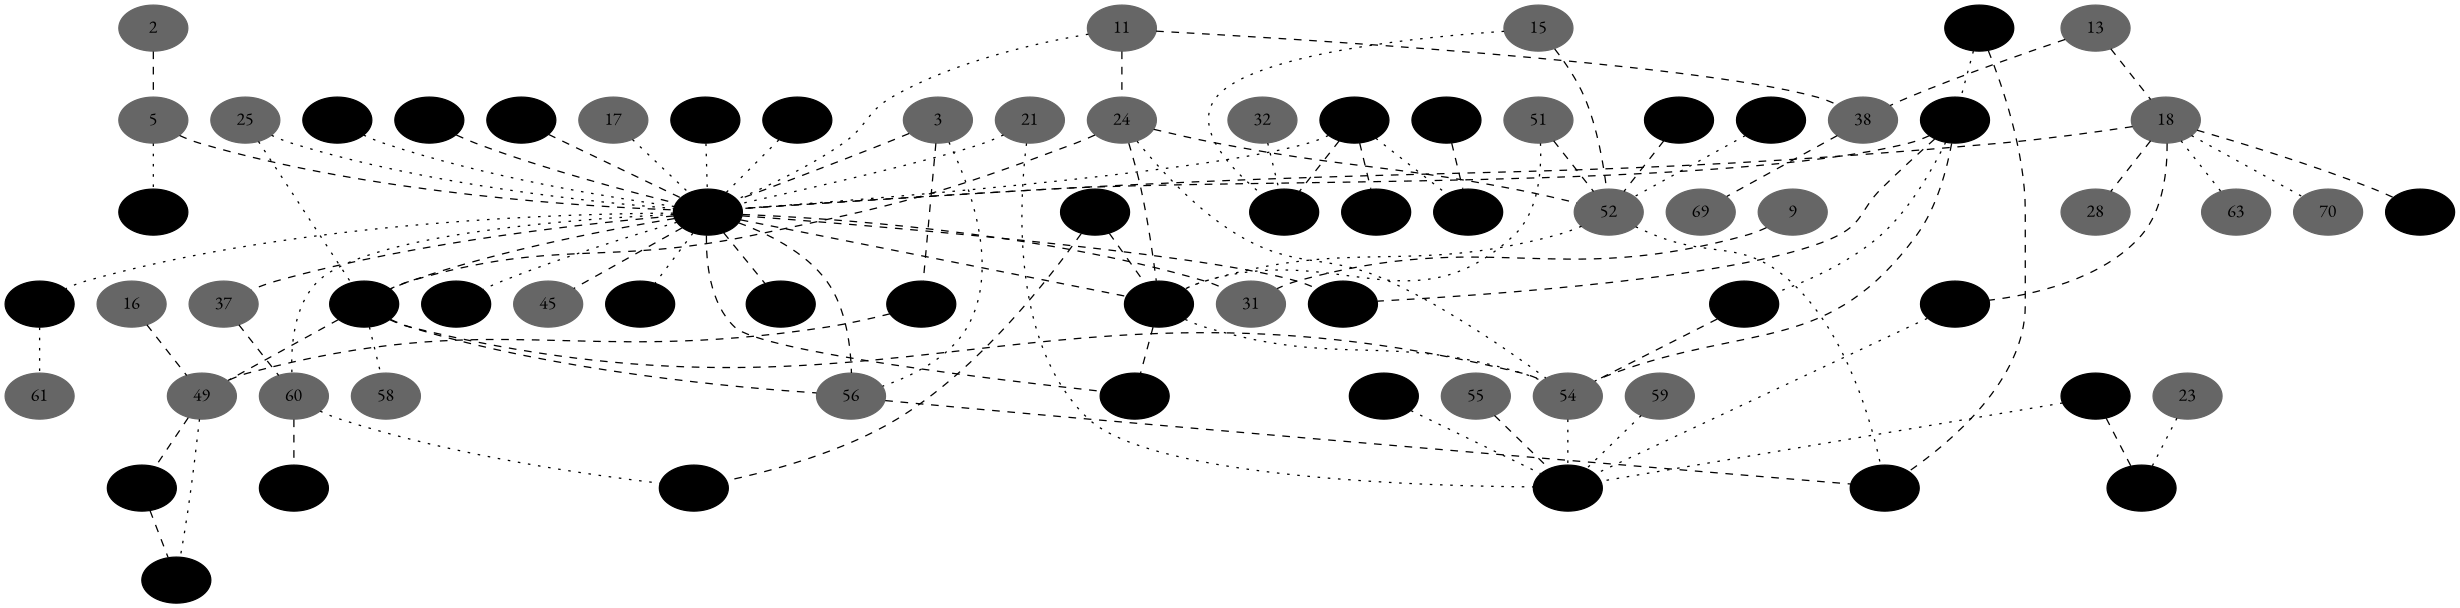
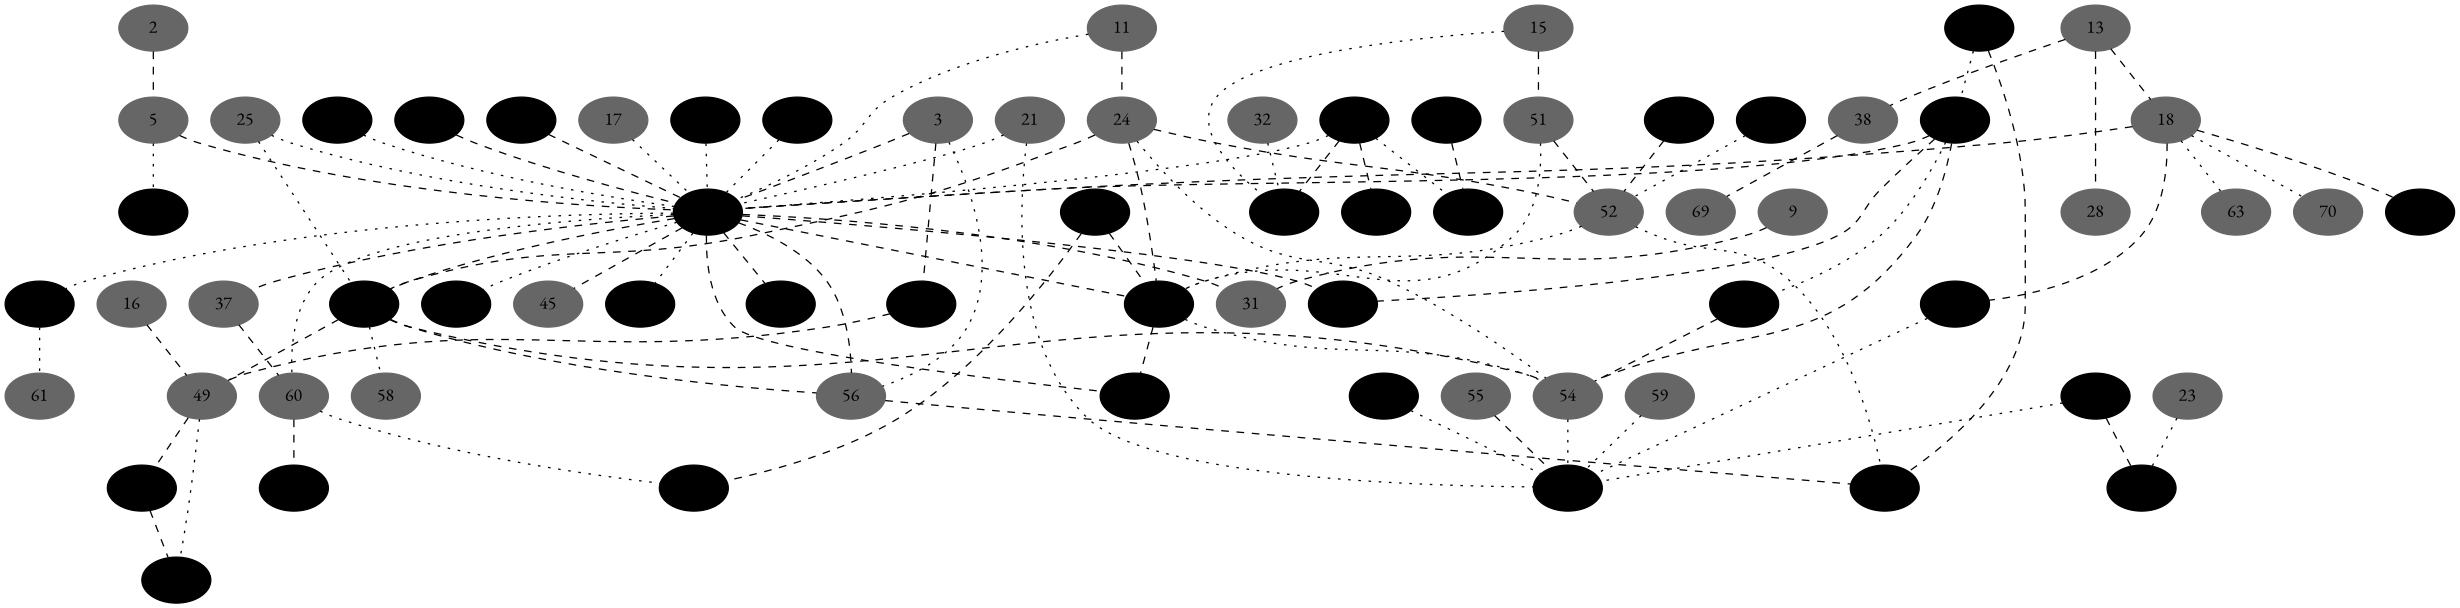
edge "11" -- "38": removed
edge "15" -- "52": now "15" -- "51"
edge "18" -- "28": now "13" -- "28"
